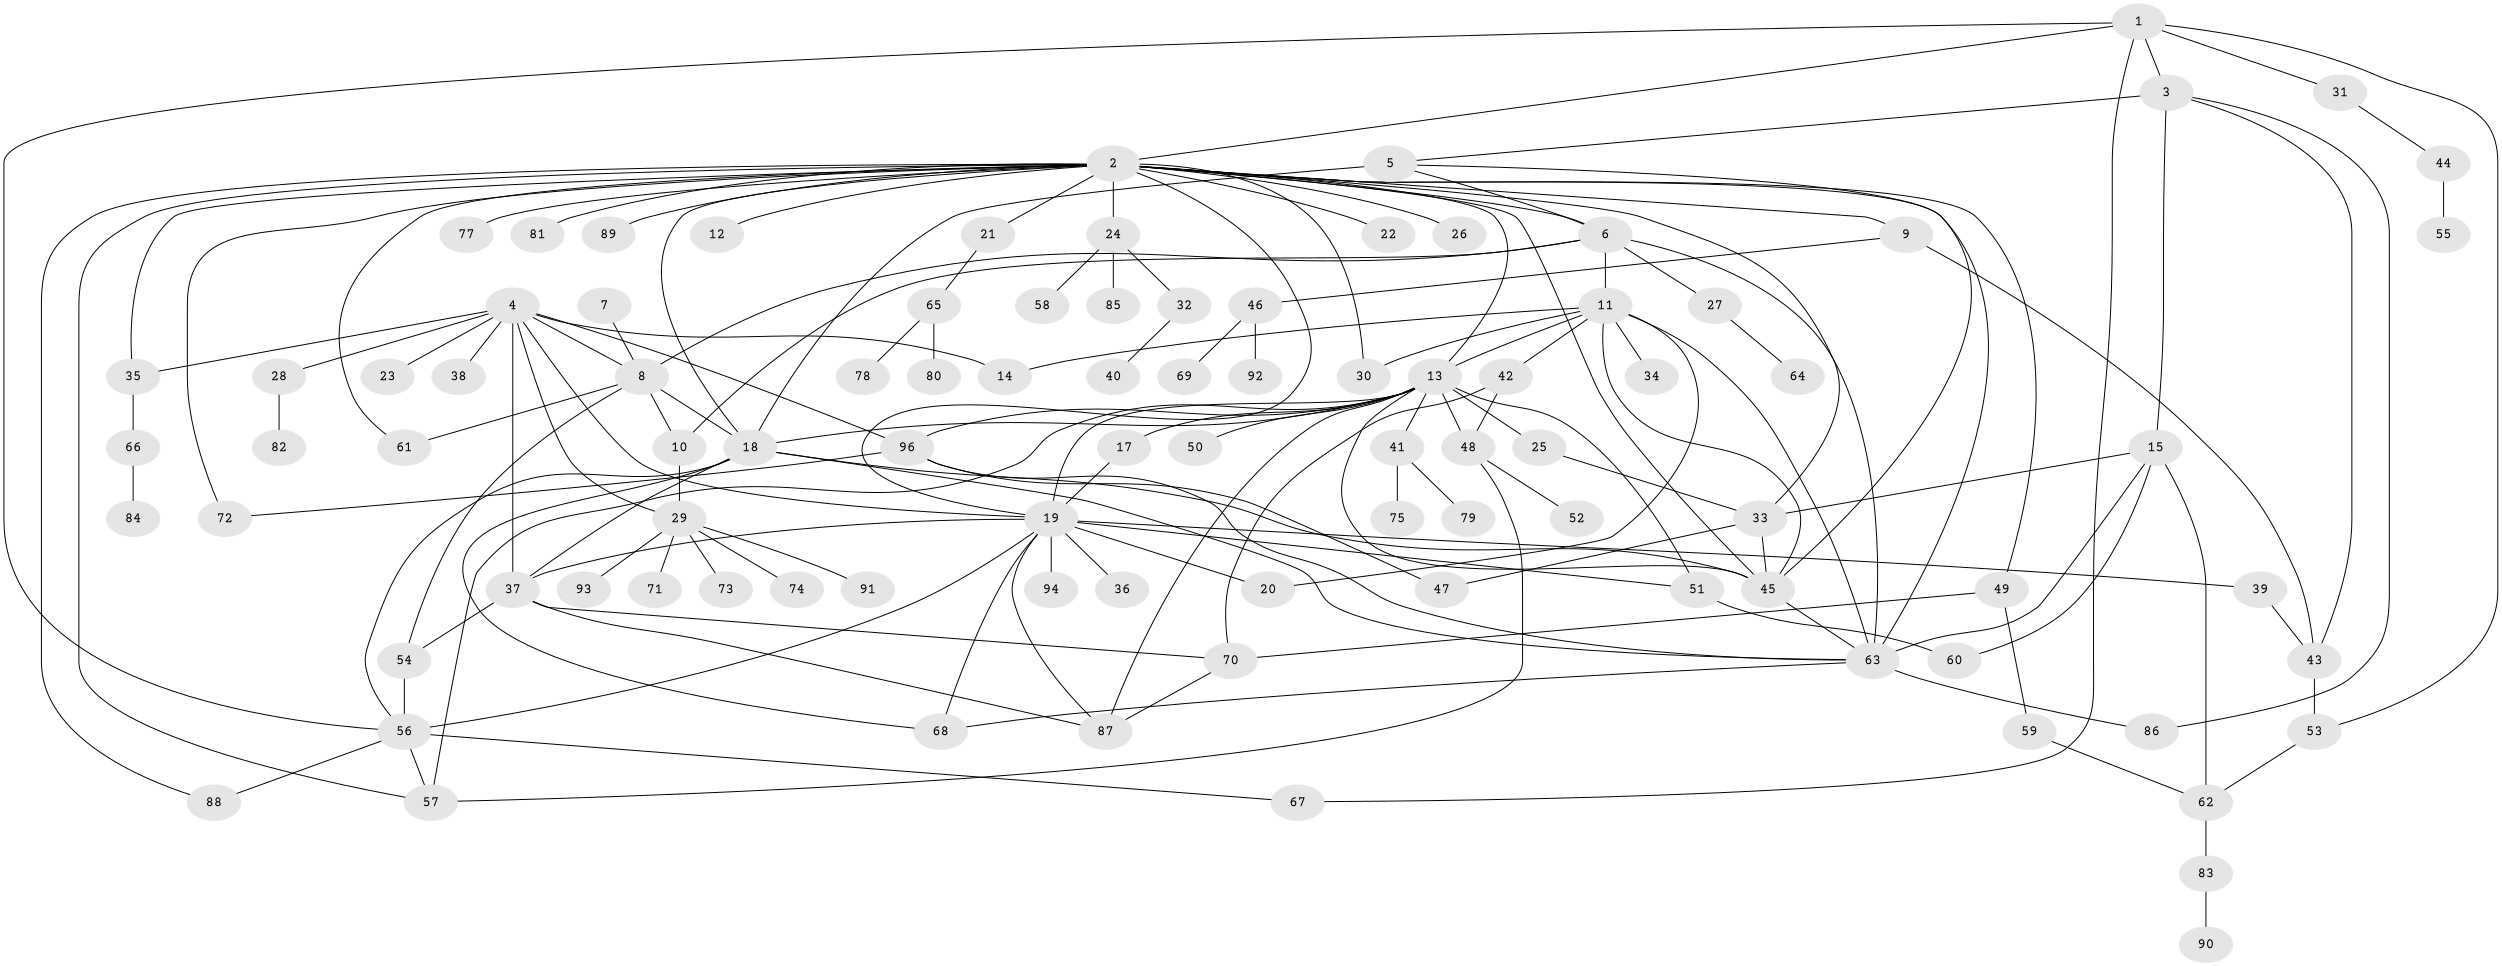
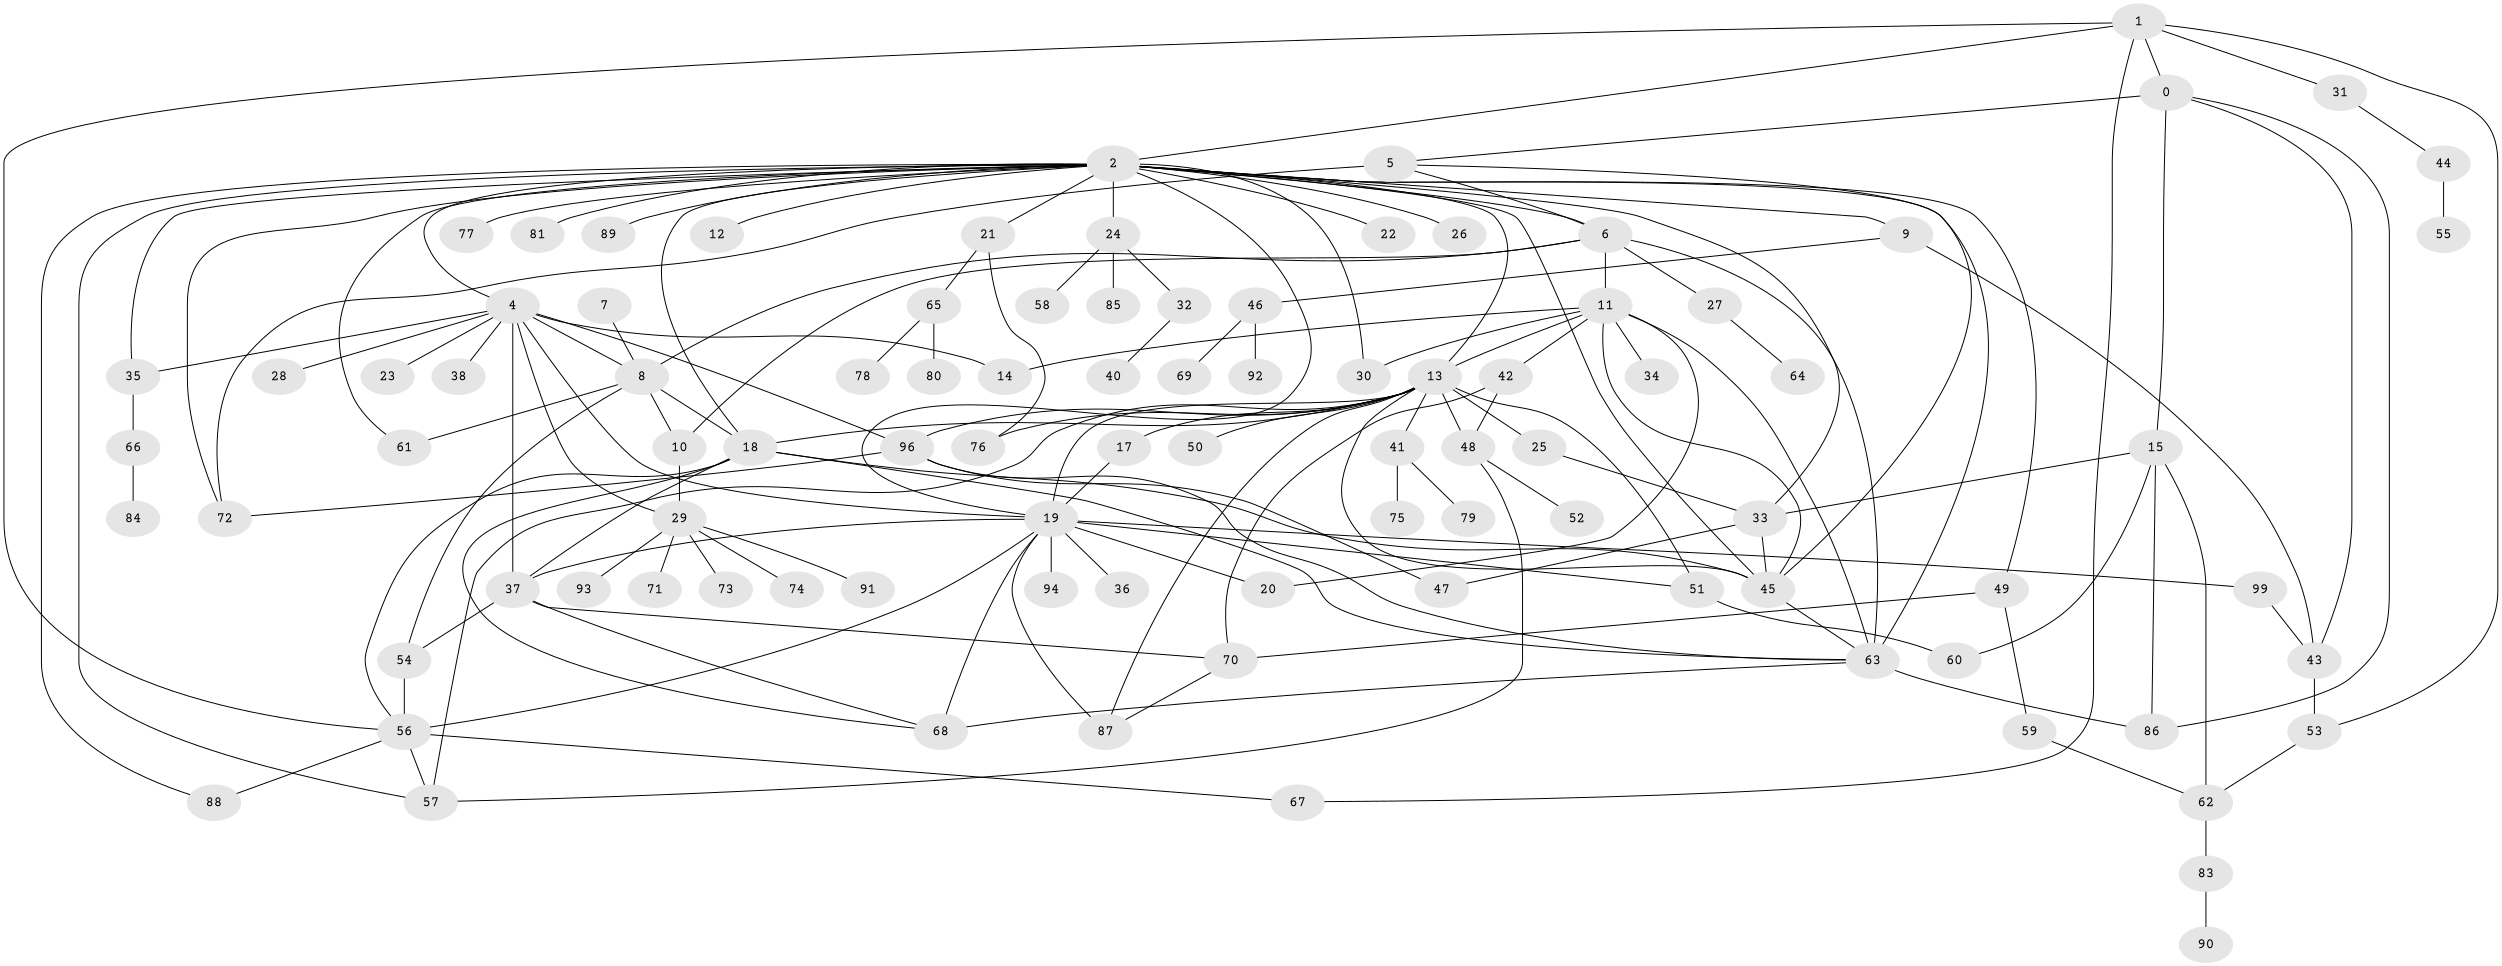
node "3": label "3" -> "0"
edge "2" -- "4": added
edge "5" -- "18": now "5" -- "72"
node "82": removed
node "76": added
node "39": label "39" -> "99"
edge "15" -- "63": now "15" -- "86"
edge "37" -- "87": now "37" -- "68"
